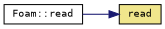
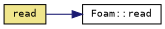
edge "Foam::read" -> "read": reversed
